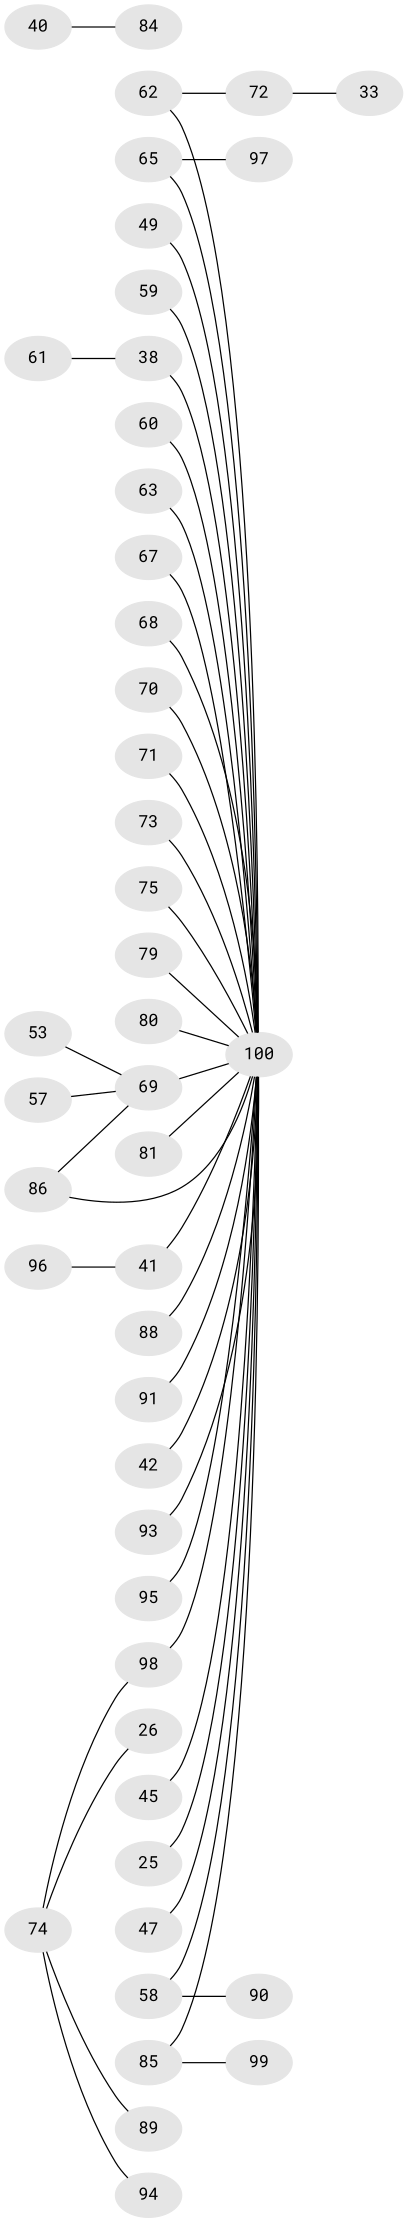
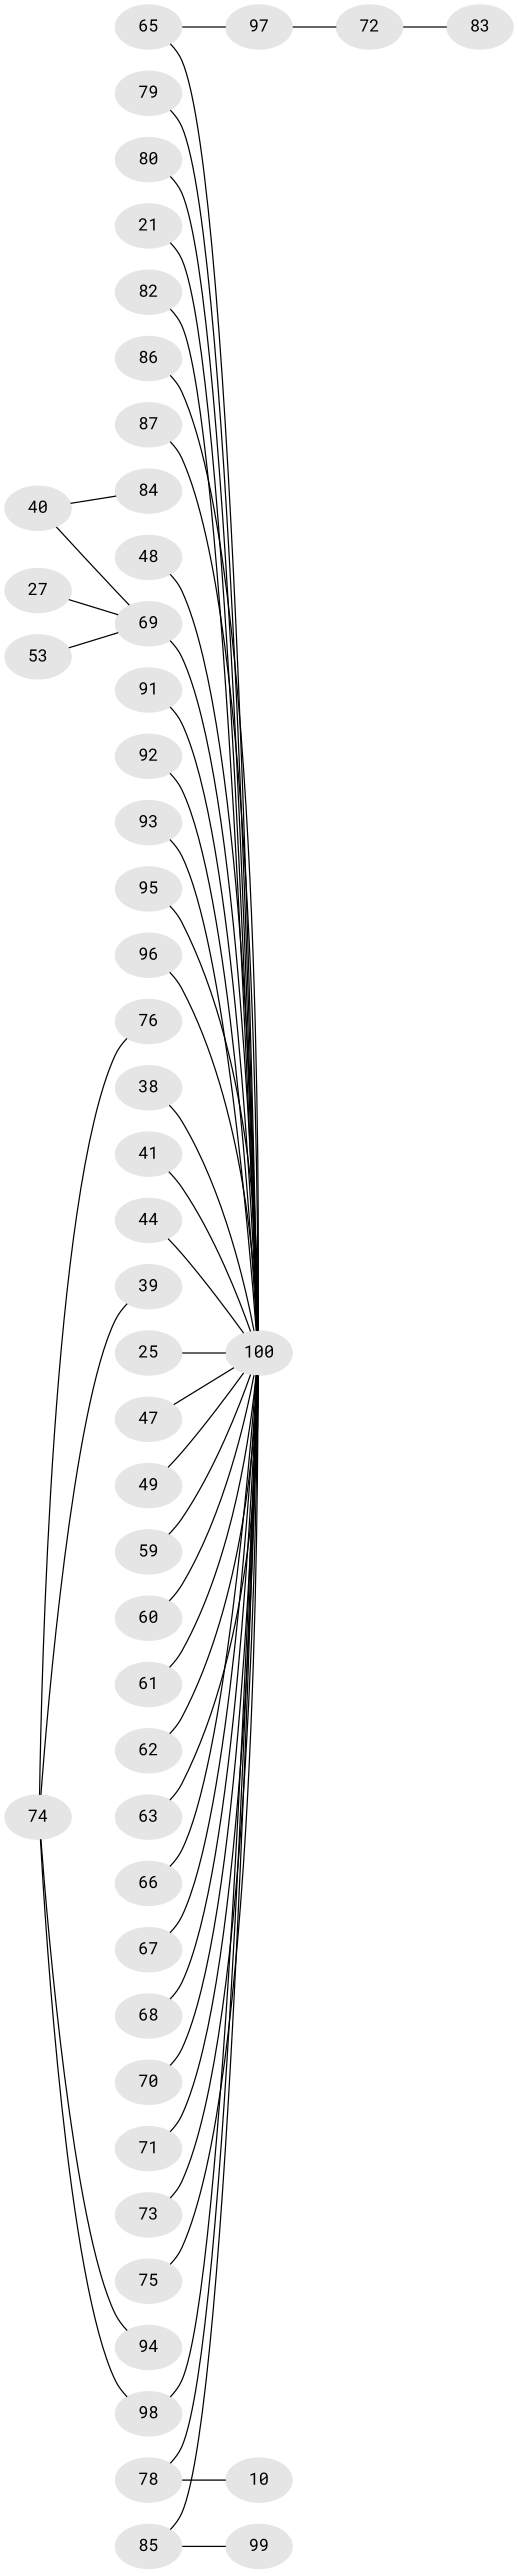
edge "62" -- "72": now "97" -- "72"
node "33": label "33" -> "83"
node "82": added
edge "61" -- "38": now "61" -- "100"
node "87": added
node "57": label "57" -> "27"
edge "69" -- "86": now "69" -- "40"
node "81": label "81" -> "21"
edge "96" -- "41": now "96" -- "100"
node "88": label "88" -> "48"
node "42": label "42" -> "92"
node "26": label "26" -> "76"
node "45": label "45" -> "44"
node "66": added
node "58": label "58" -> "78"
node "90": label "90" -> "10"
node "89": label "89" -> "39"
